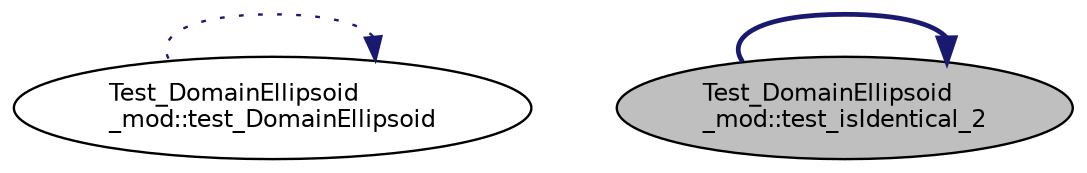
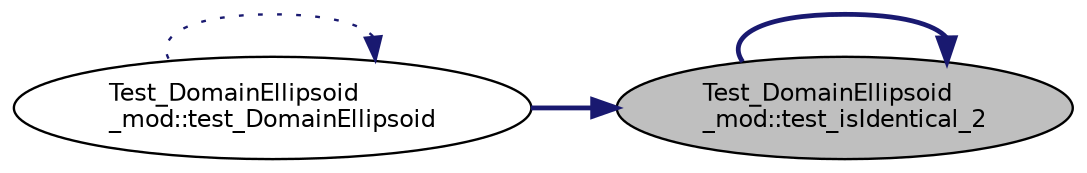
edge "Test_DomainEllipsoid _mod::test_DomainEllipsoid" -> "Test_DomainEllipsoid _mod::test_isIdentical_2": added
